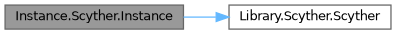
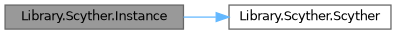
node "Instance.Scyther.Instance": label "Instance.Scyther.Instance" -> "Library.Scyther.Instance"
